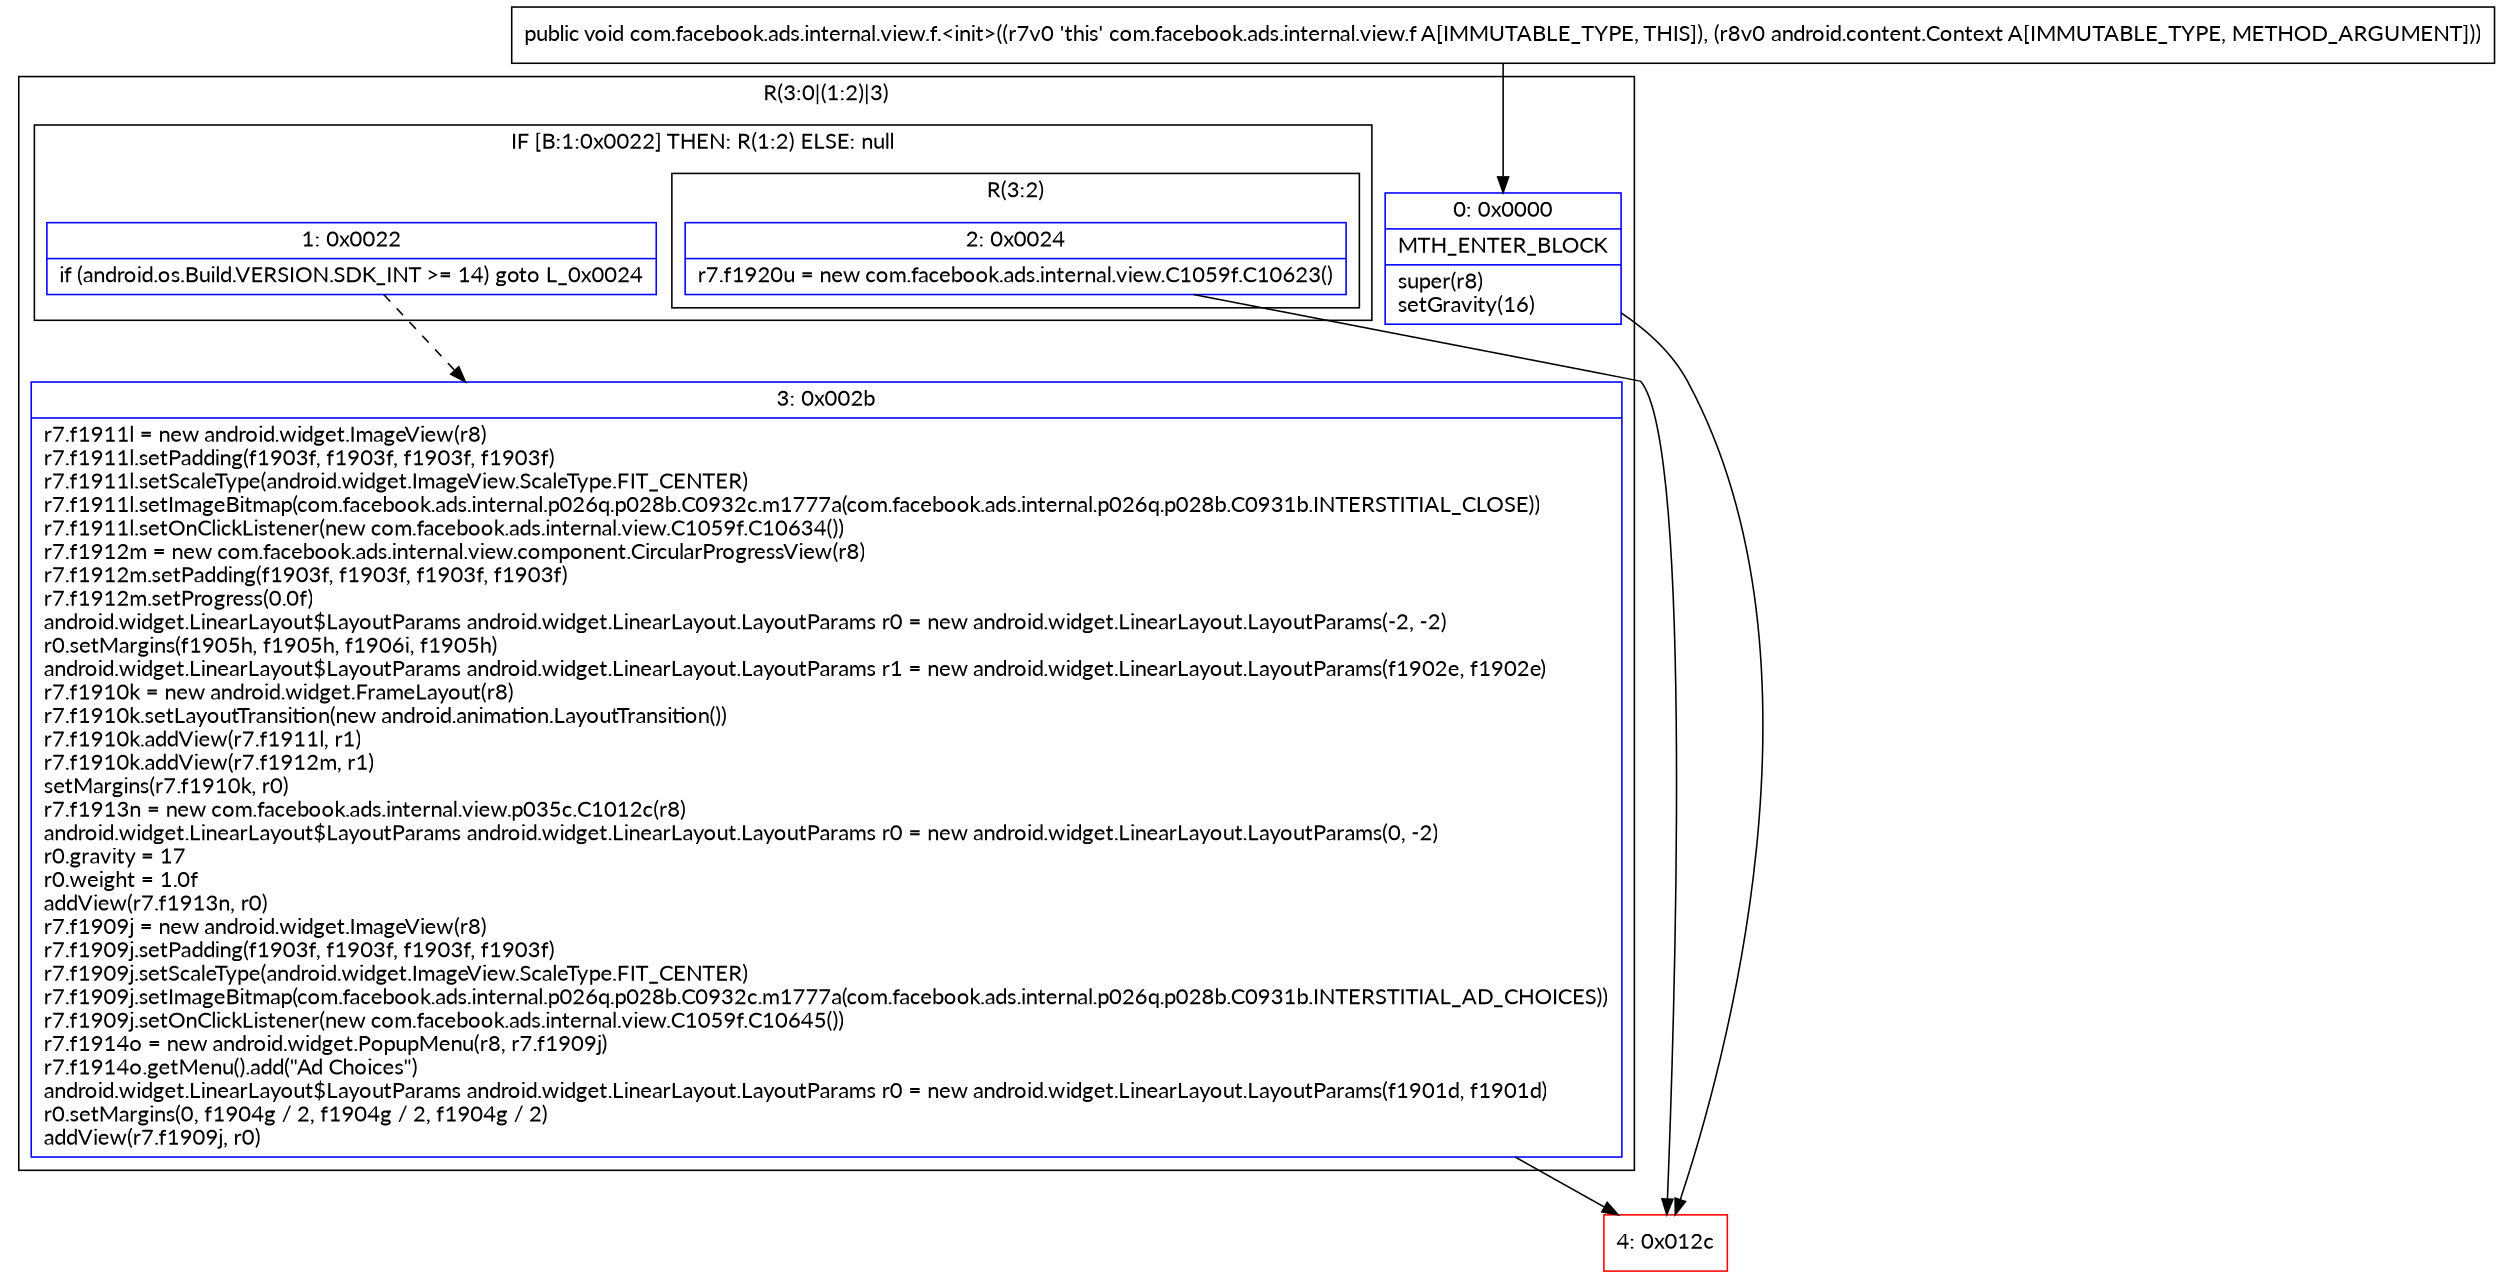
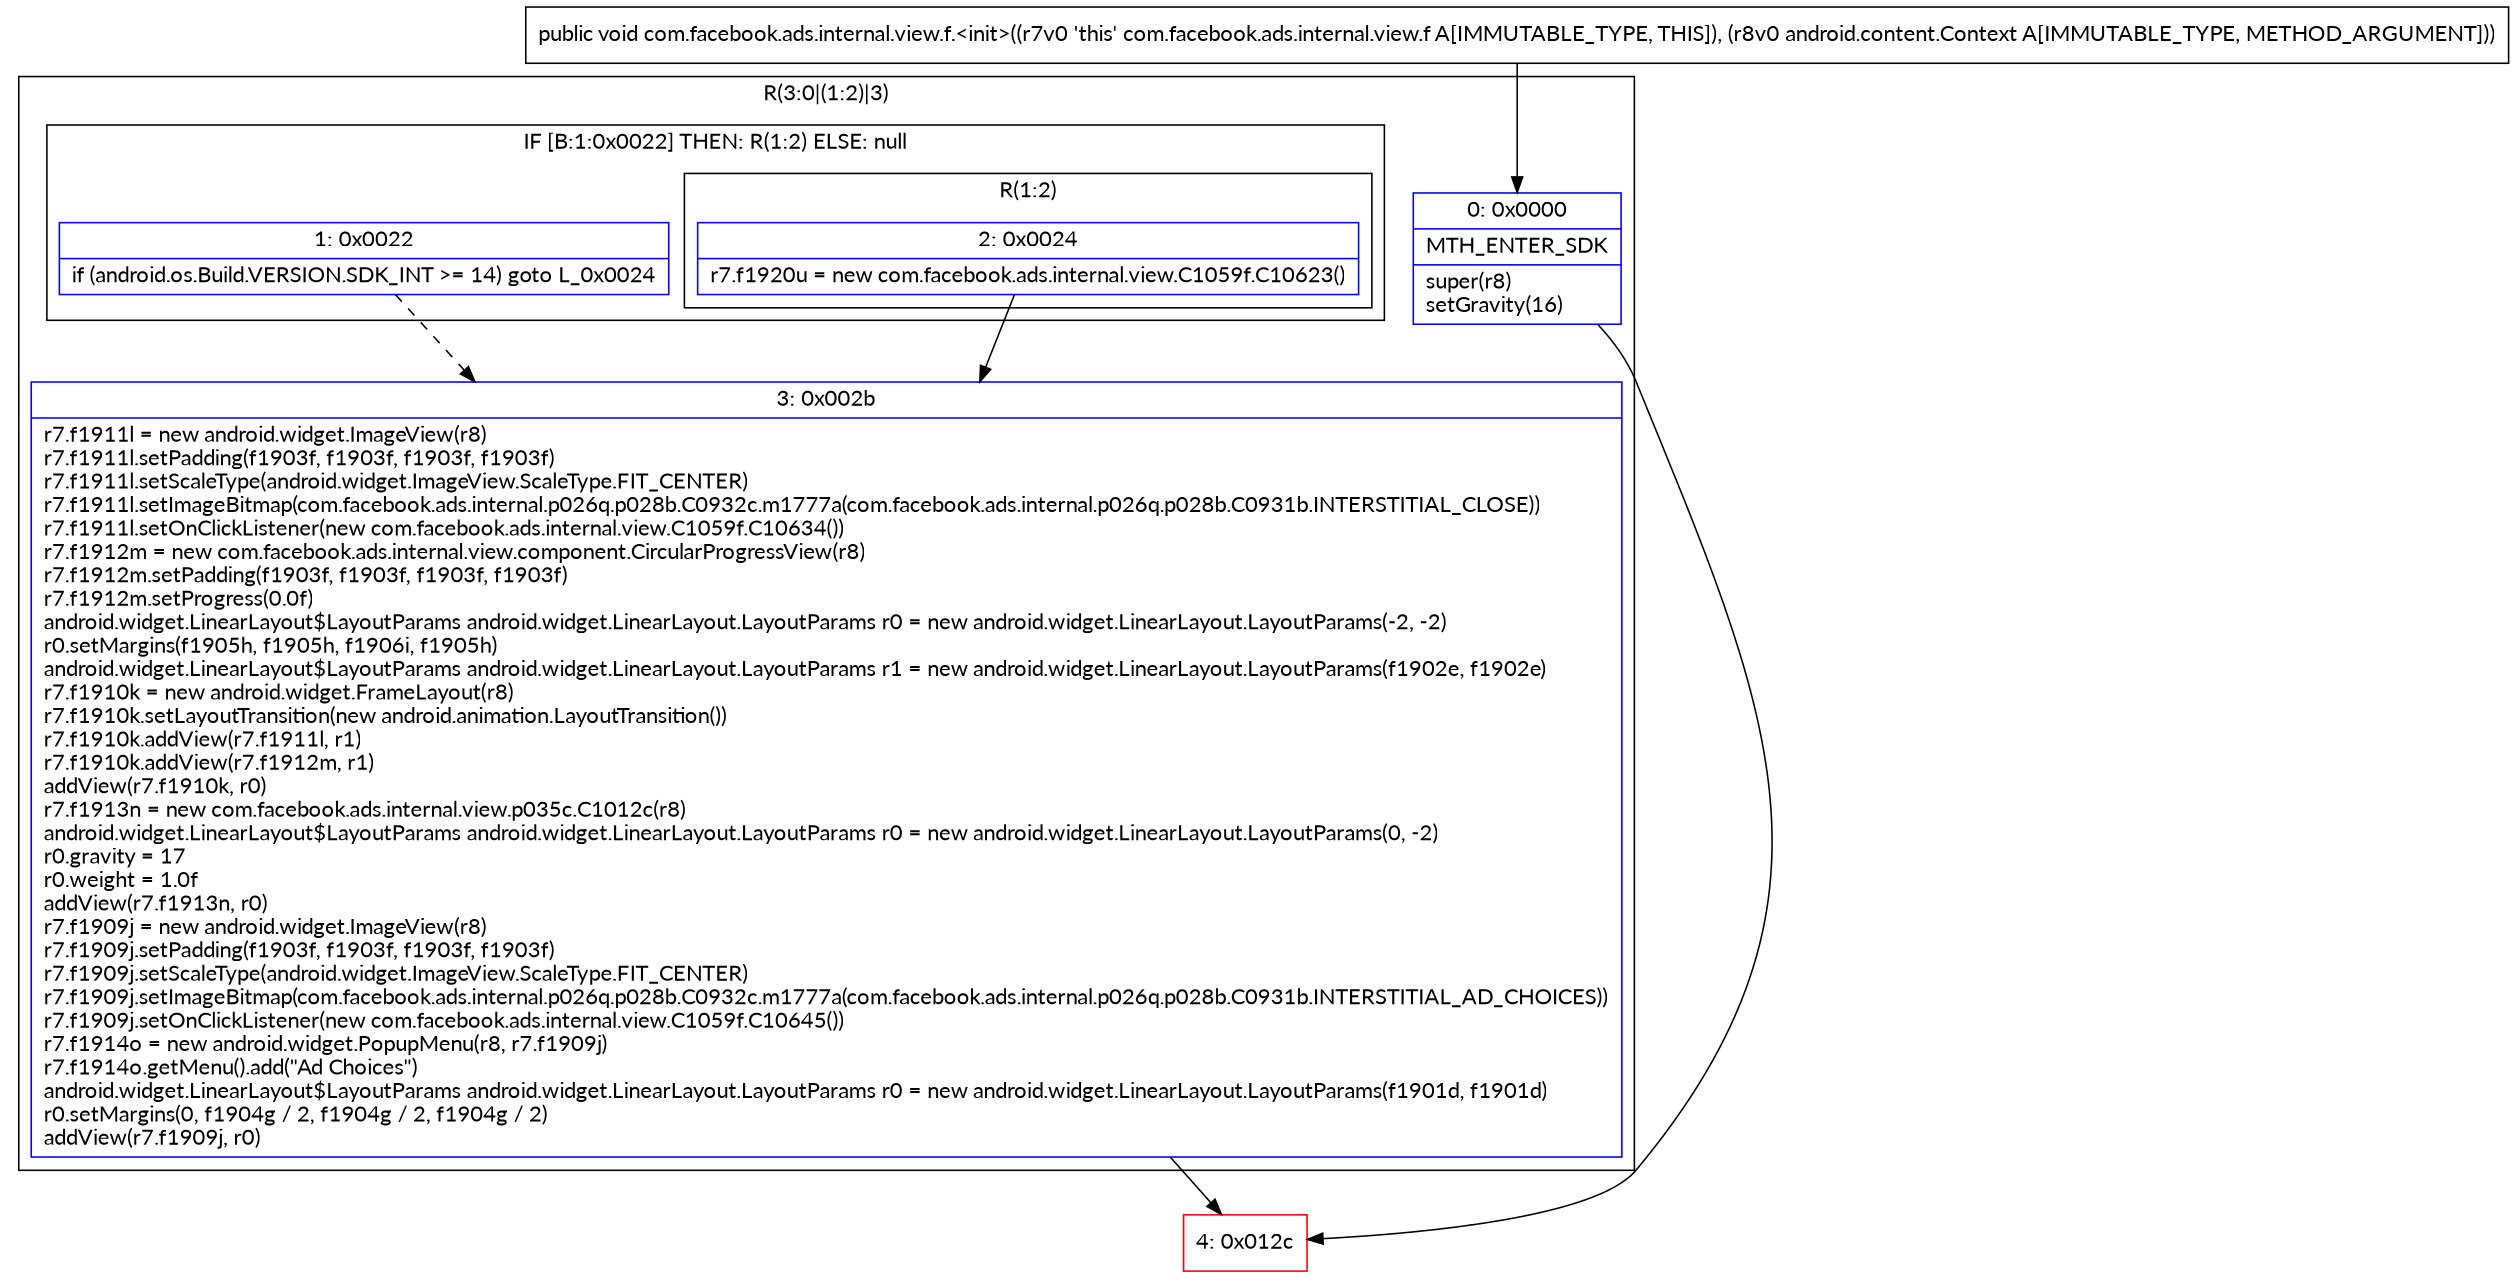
cluster "R(3:2)": label "R(3:2)" -> "R(1:2)"
node "0: 0x0000": text "MTH_ENTER_BLOCK" -> "MTH_ENTER_SDK"
edge "2: 0x0024" -> "4: 0x012c": now "2: 0x0024" -> "3: 0x002b"
node "3: 0x002b": text "setMargins(r7.f1910k, r0)" -> "addView(r7.f1910k, r0)"
